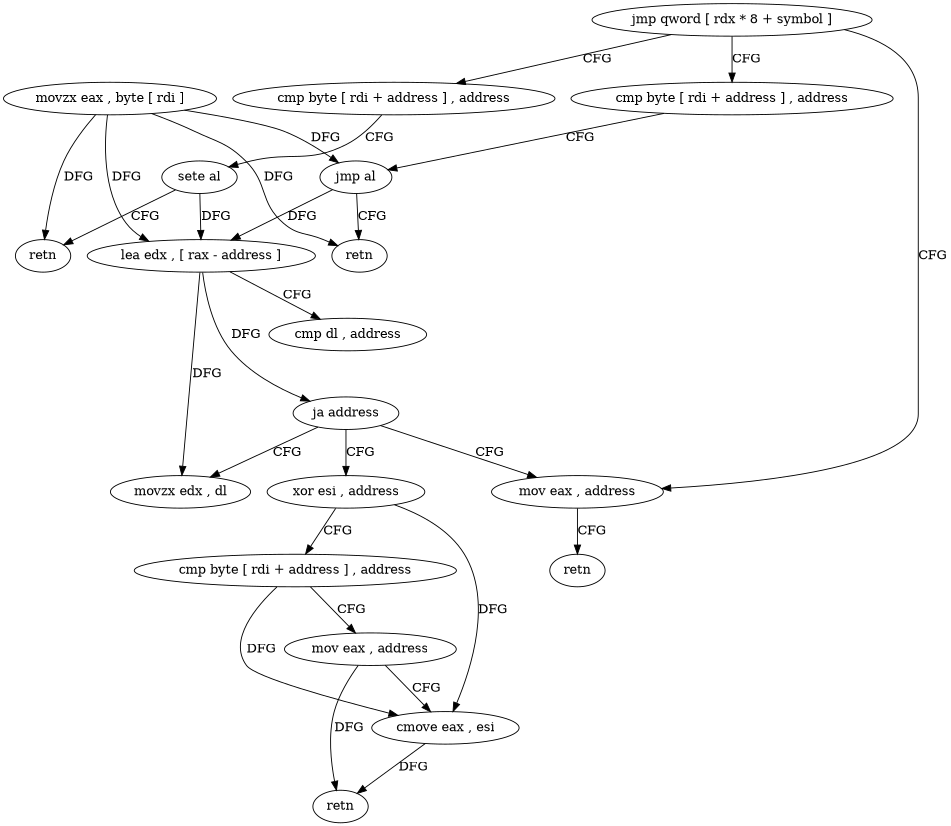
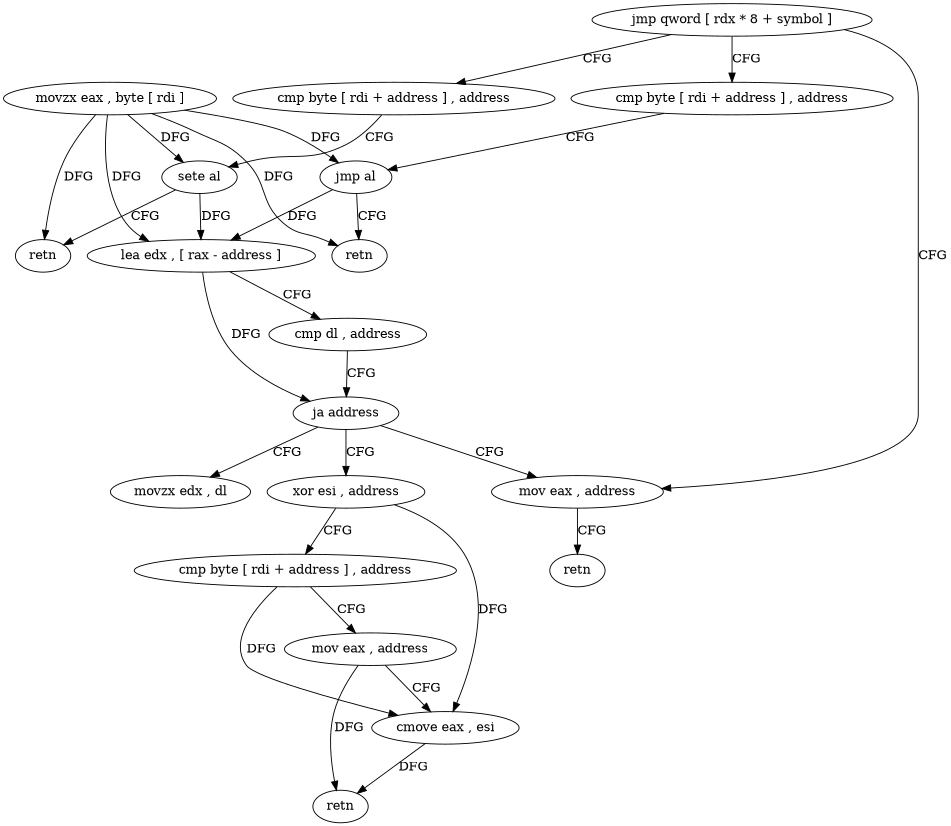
edge "movzx eax , byte [ rdi ]" -> "sete al": added, label "DFG"
edge "lea edx , [ rax - address ]" -> "movzx edx , dl": removed, label "DFG"
edge "cmp dl , address" -> "ja address": added, label "CFG"
